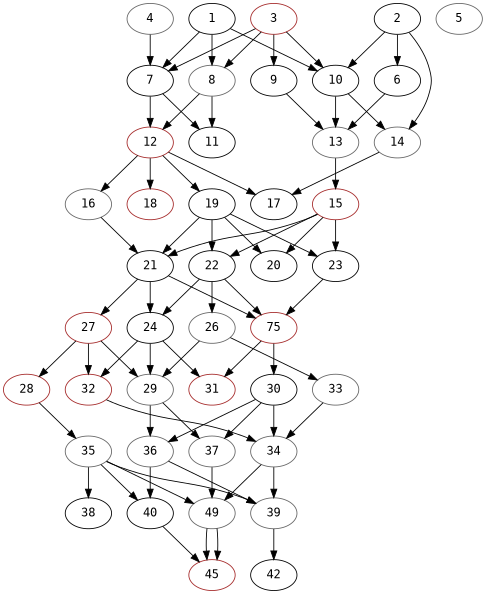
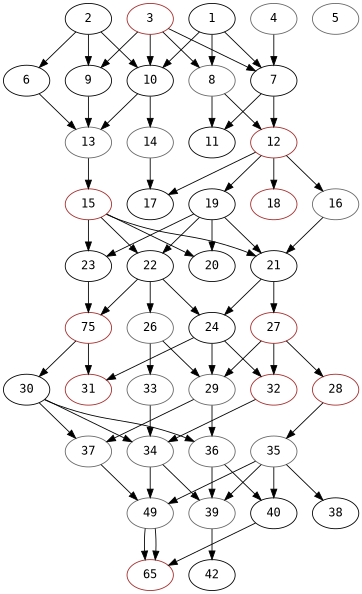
edge "2" -> "14": now "2" -> "9"
edge "21" -> "75": removed
node "45": label "45" -> "65"
